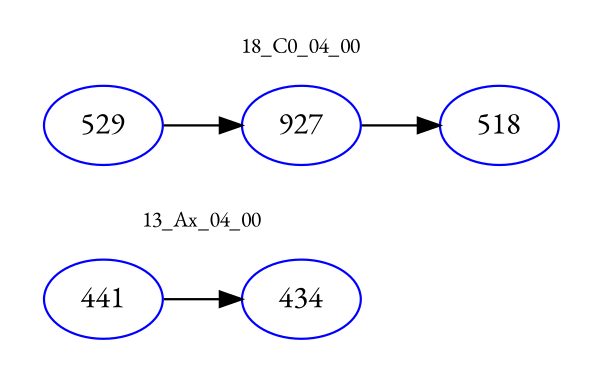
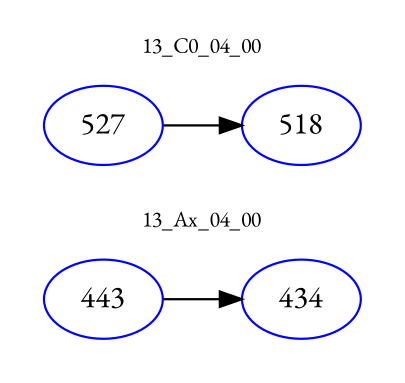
cluster "18_C0_04_00": label "18_C0_04_00" -> "13_C0_04_00"
node "529": removed
node "927": label "927" -> "527"
node "441": label "441" -> "443"
